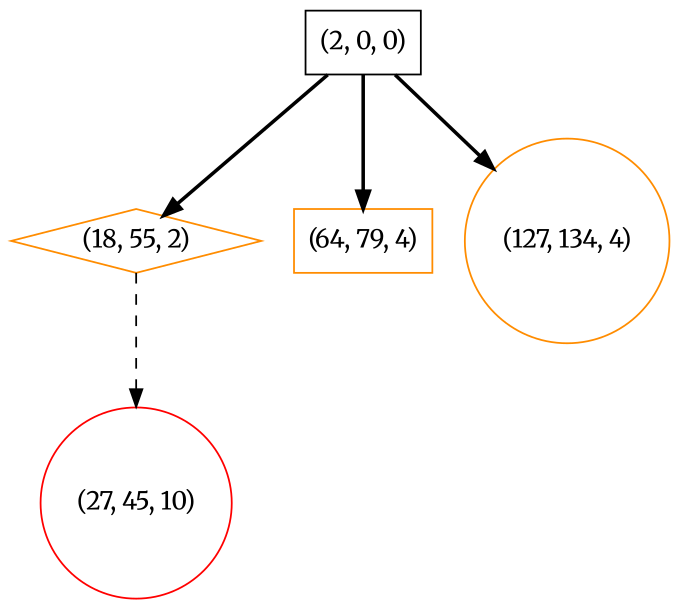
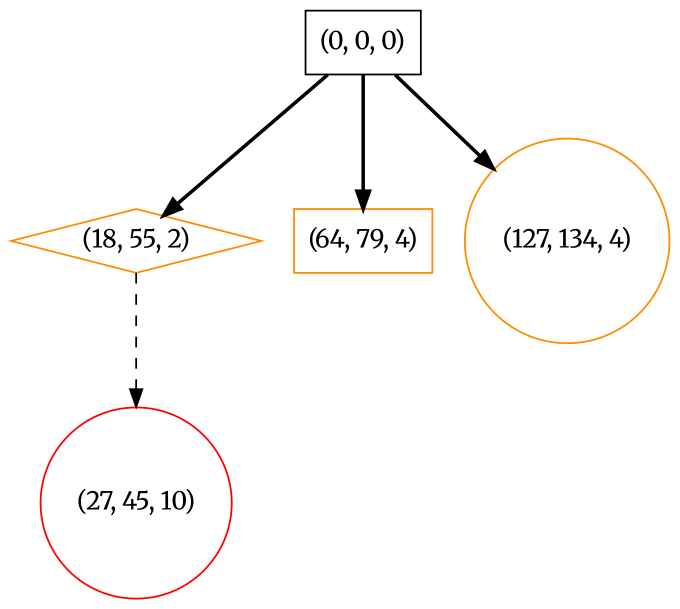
node "(2, 0, 0)": label "(2, 0, 0)" -> "(0, 0, 0)"
